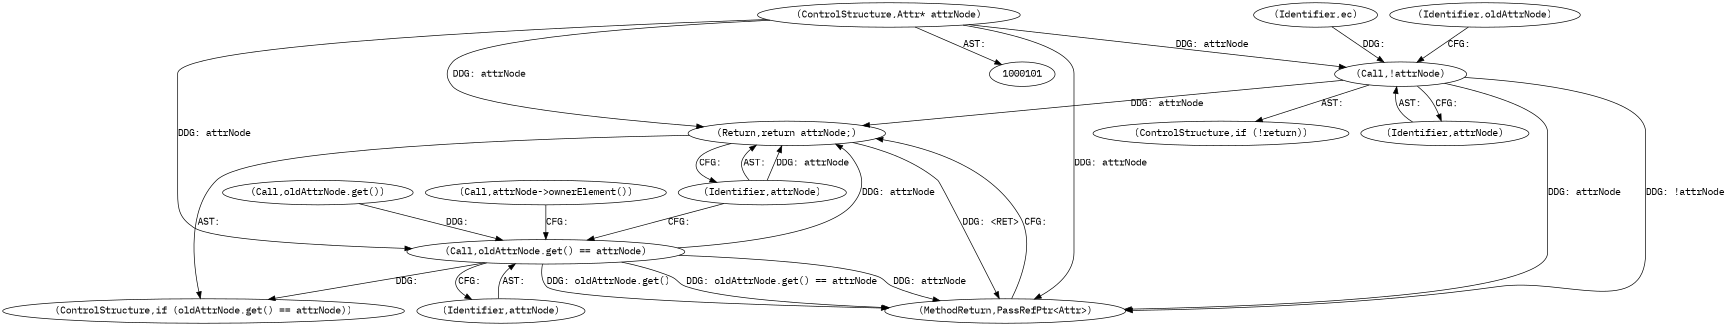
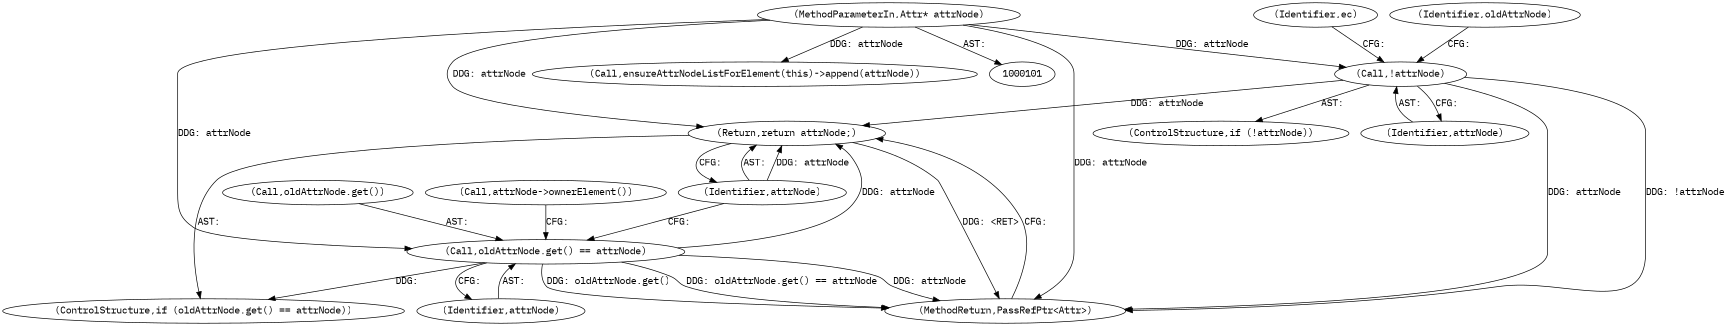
node "(ControlStructure,Attr* attrNode)": label "(ControlStructure,Attr* attrNode)" -> "(MethodParameterIn,Attr* attrNode)"
edge "(Identifier,ec)" -> "(Call,!attrNode)": label "DDG: " -> "CFG: "
node "(Call,ensureAttrNodeListForElement(this)->append(attrNode))": added
node "(ControlStructure,if (!return))": label "(ControlStructure,if (!return))" -> "(ControlStructure,if (!attrNode))"
edge "(Call,oldAttrNode.get())" -> "(Call,oldAttrNode.get() == attrNode)": label "DDG: " -> "AST: "
